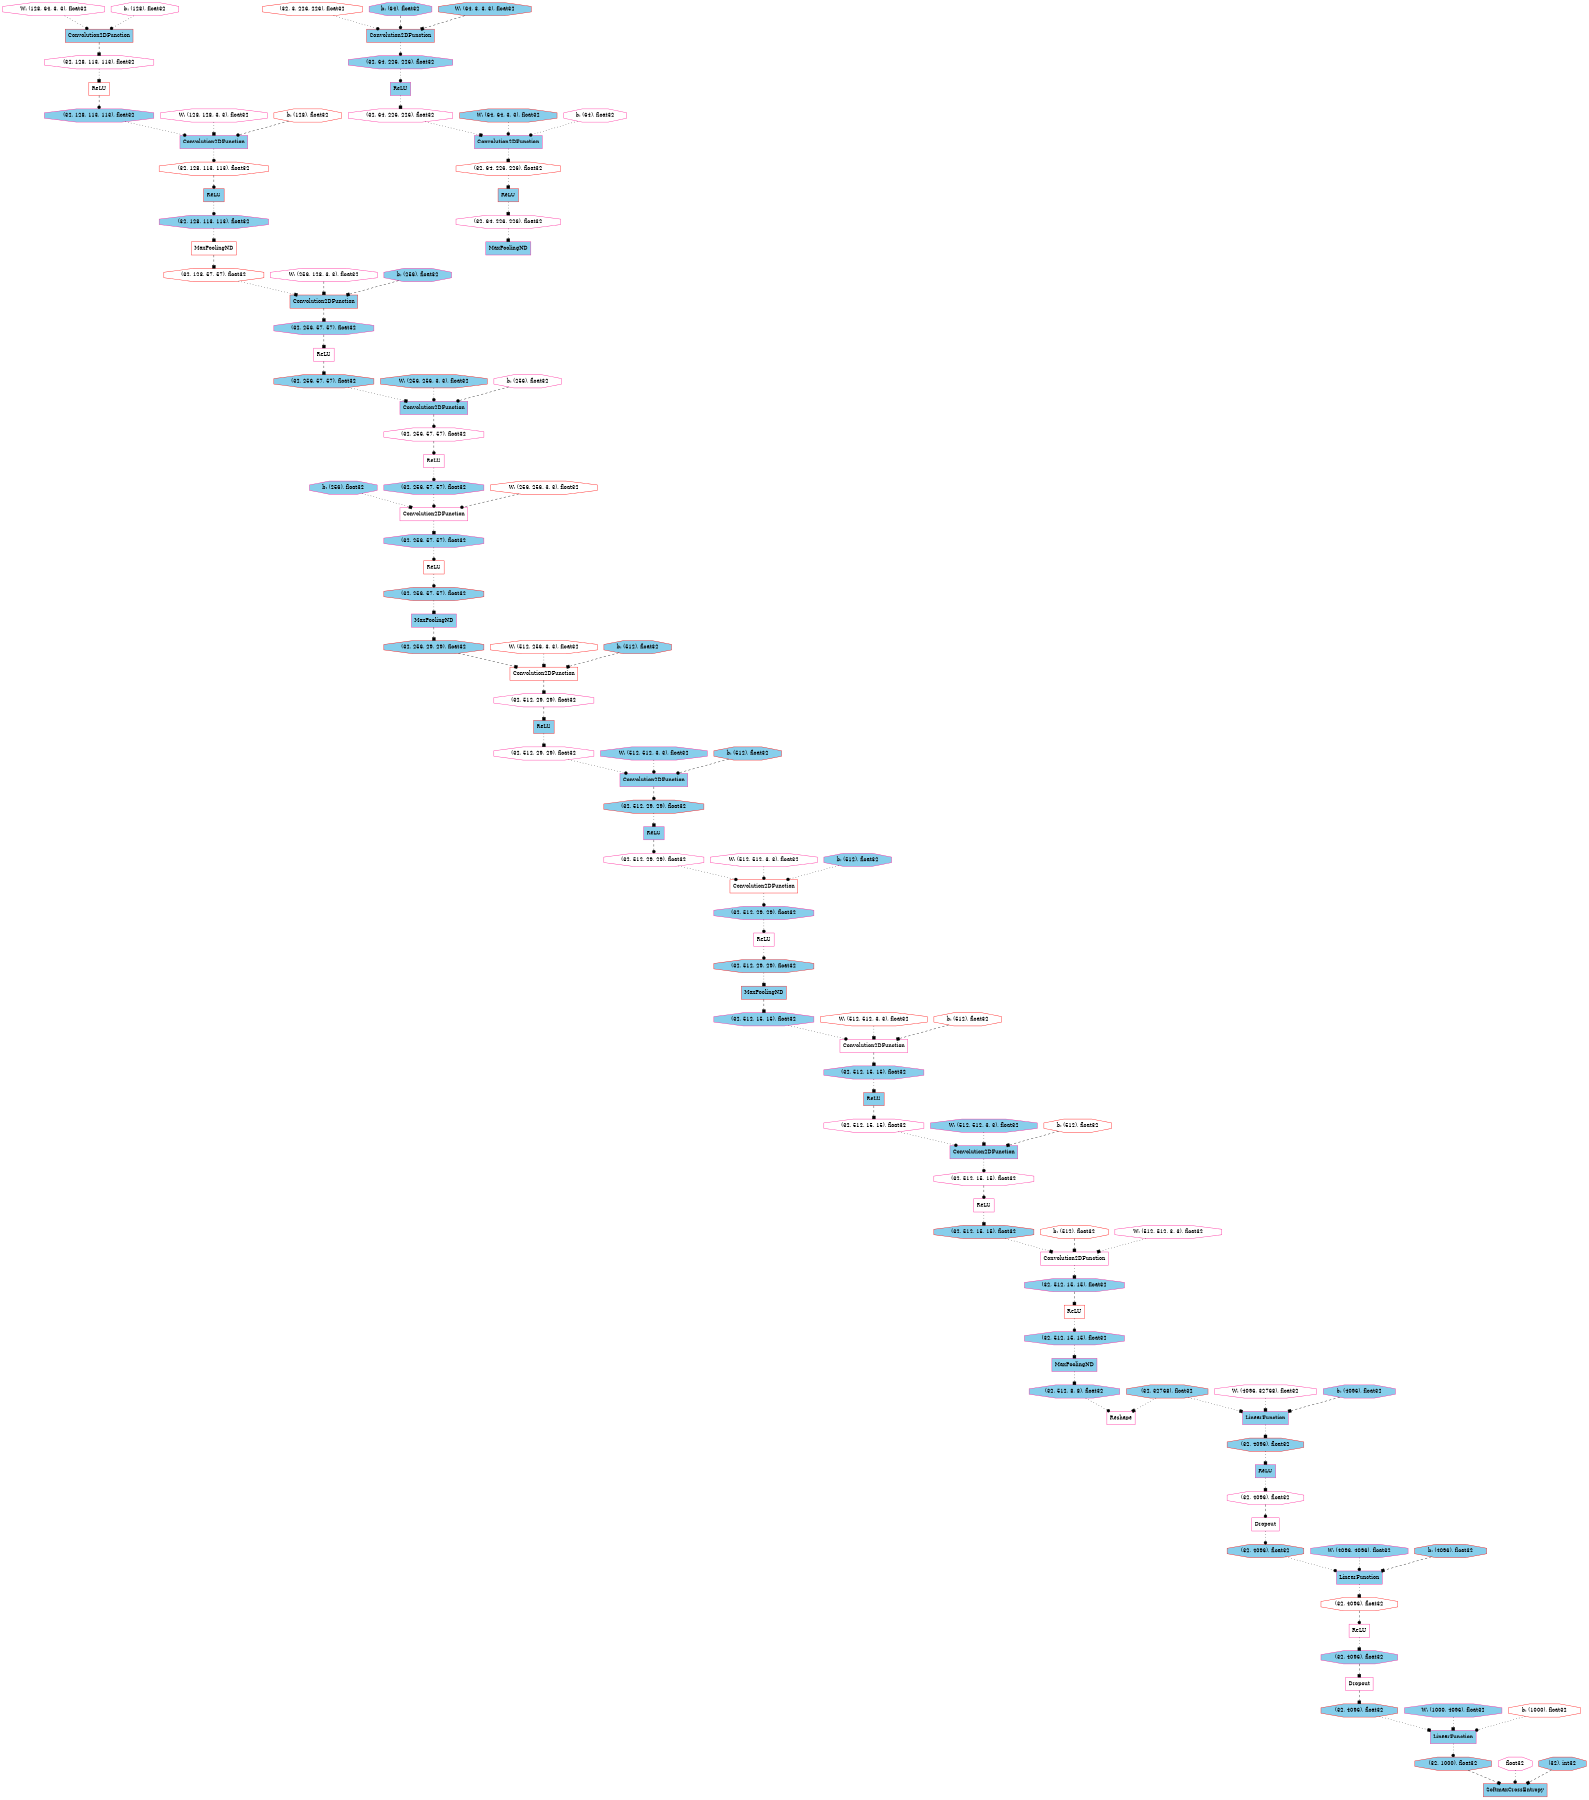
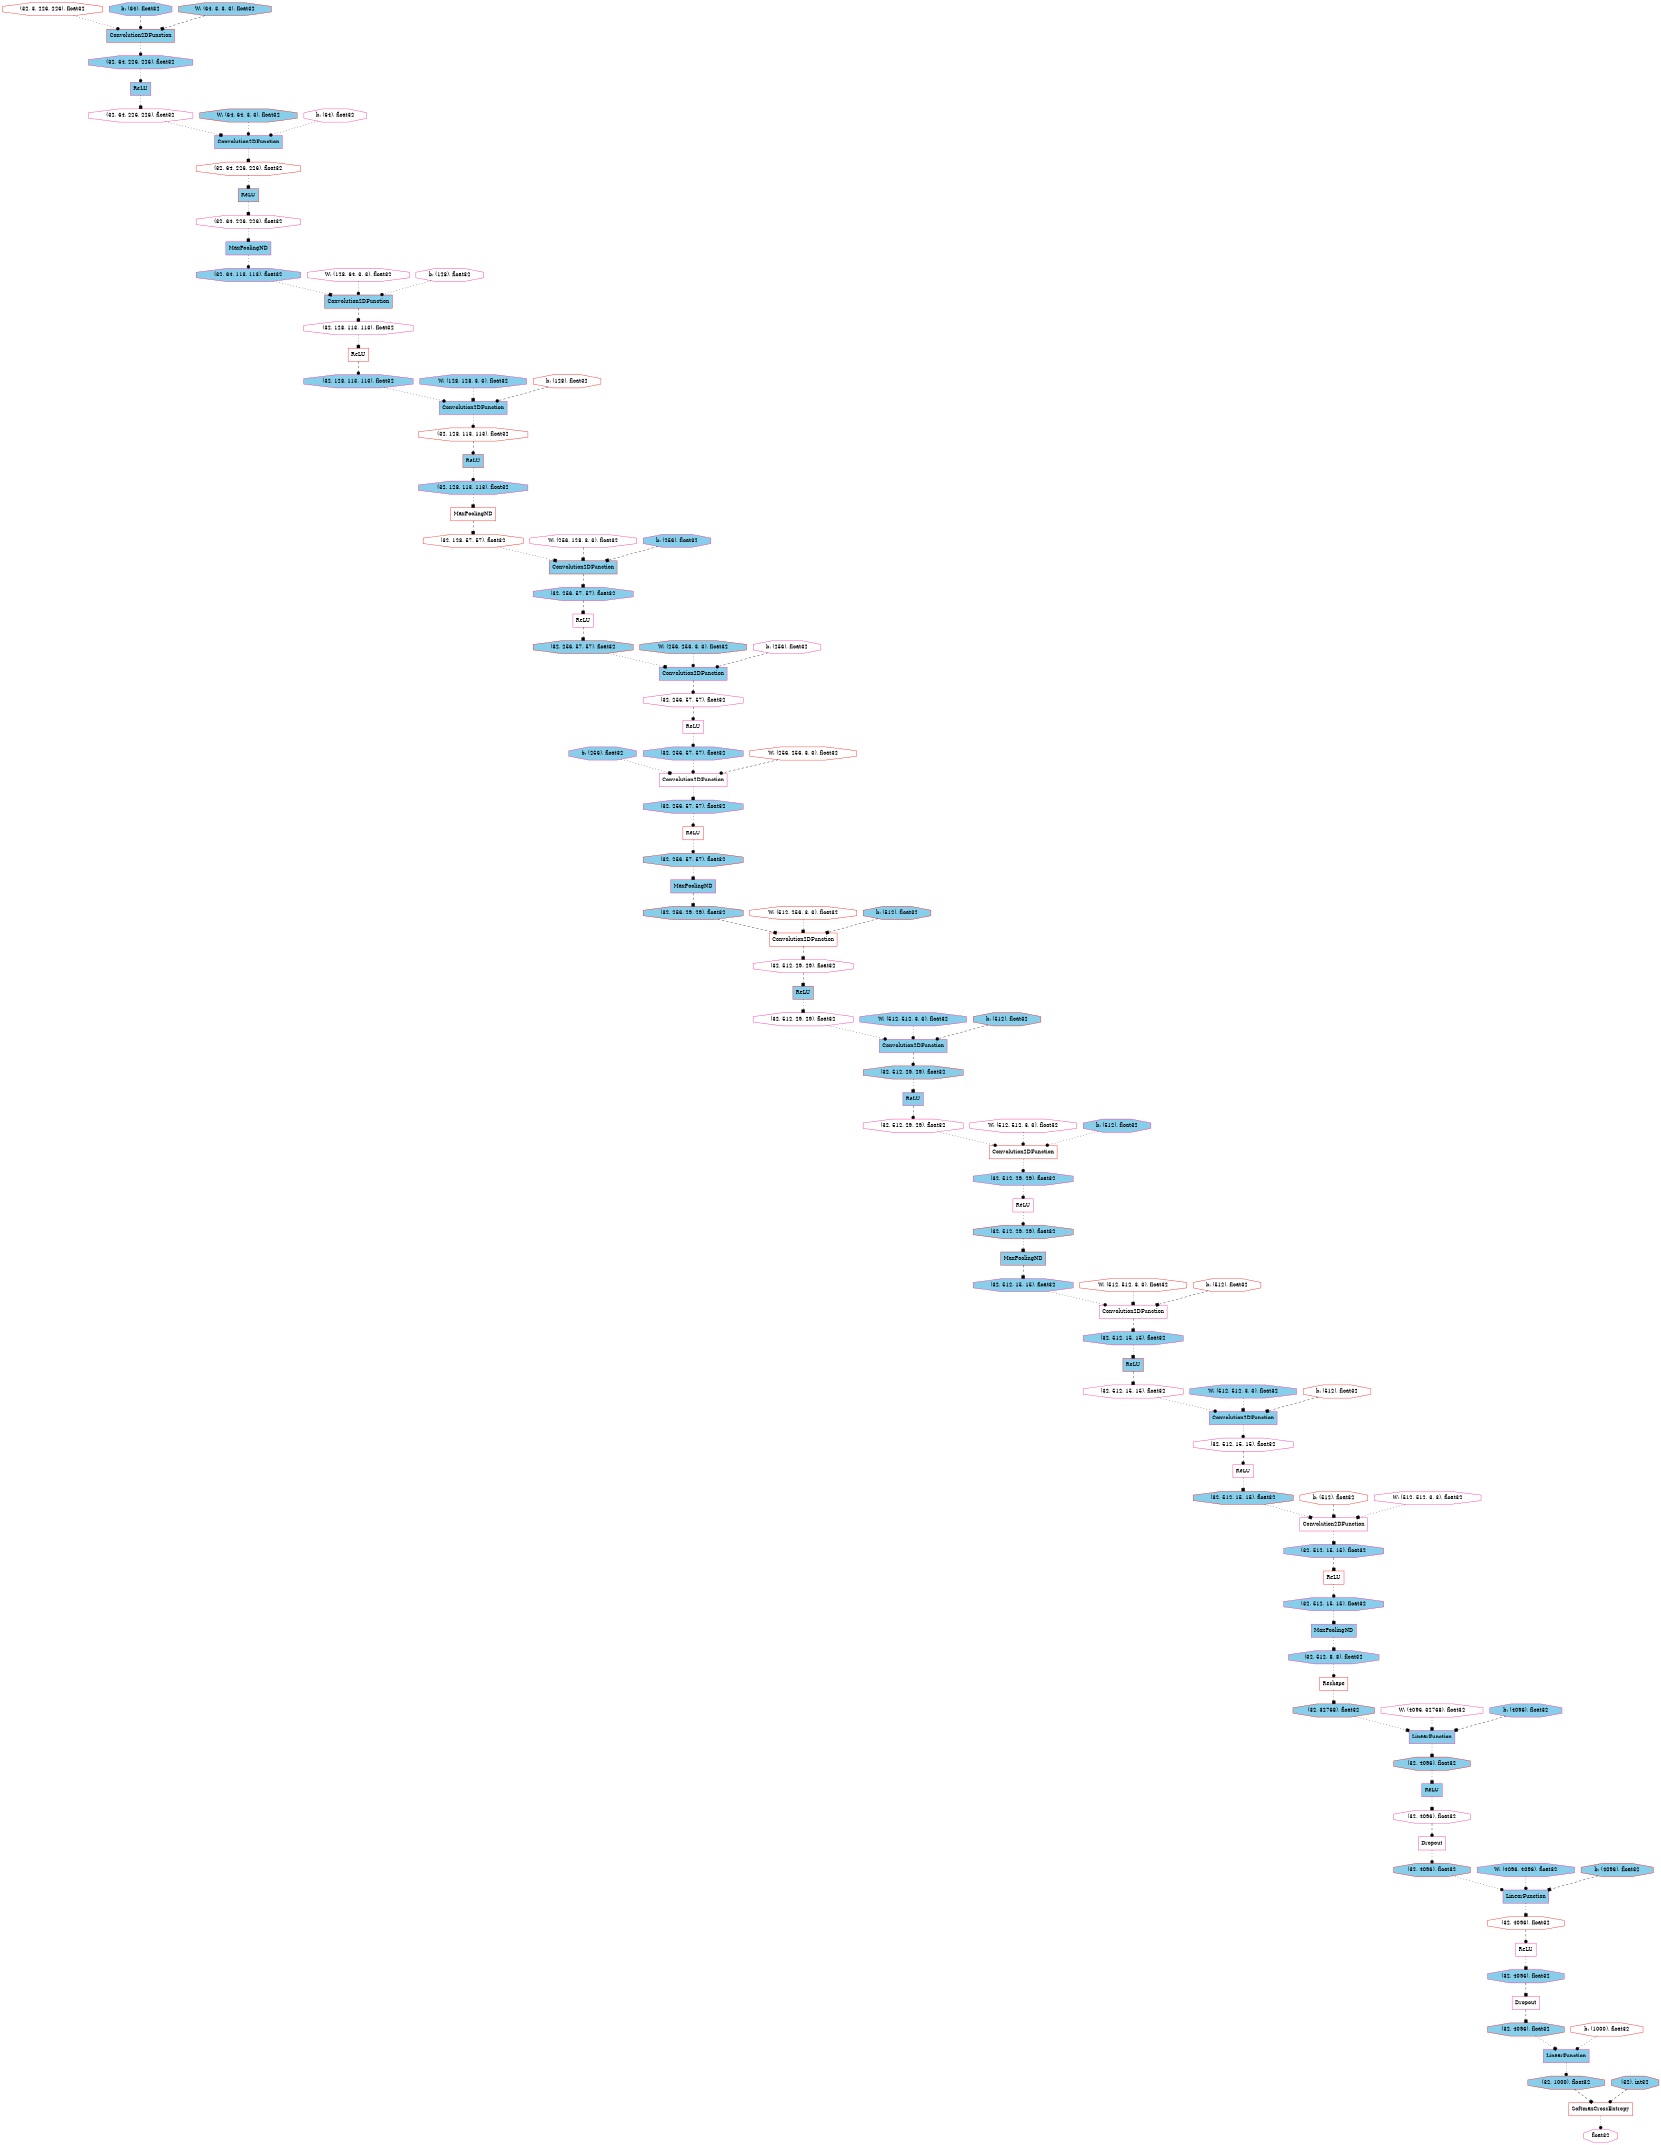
node "W: (128, 128, 3, 3), float32": fillcolor white -> skyblue
node "(32, 64, 113, 113), float32": added
edge "(32, 32768), float32" -> "Reshape": reversed
node "Reshape": color deeppink -> red
node "W: (1000, 4096), float32": removed
edge "float32" -> "SoftmaxCrossEntropy": reversed
edge "(32), int32" -> "SoftmaxCrossEntropy": arrowhead box -> dot
node "SoftmaxCrossEntropy": fillcolor skyblue -> white
